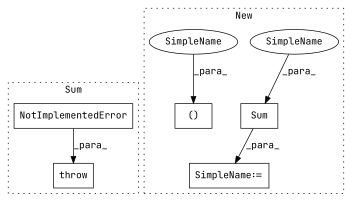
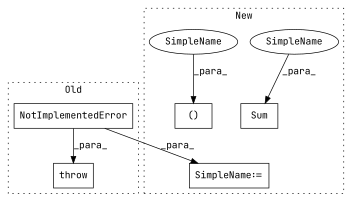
cluster "Sum": label "Sum" -> "Old"
edge "Sum" -> "SimpleName:=": now "NotImplementedError" -> "SimpleName:="
